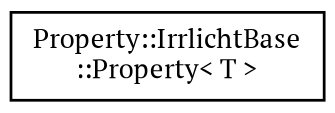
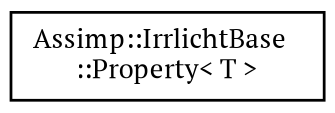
node "Property::IrrlichtBase ::Property< T >": label "Property::IrrlichtBase ::Property< T >" -> "Assimp::IrrlichtBase ::Property< T >"
